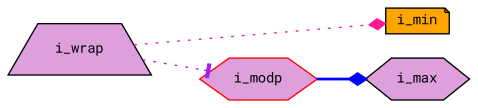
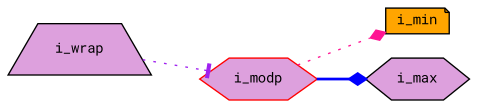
edge "i_wrap" -> "i_min": now "i_modp" -> "i_min"
